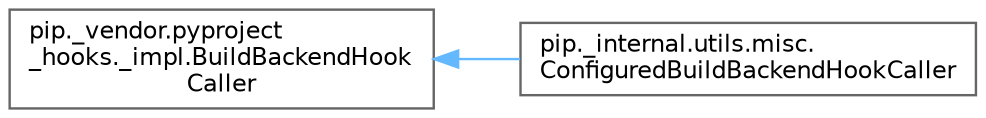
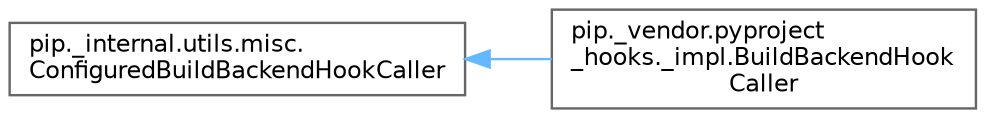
edge "pip._internal.utils.misc. ConfiguredBuildBackendHookCaller" -> "pip._vendor.pyproject _hooks._impl.BuildBackendHook Caller": reversed
